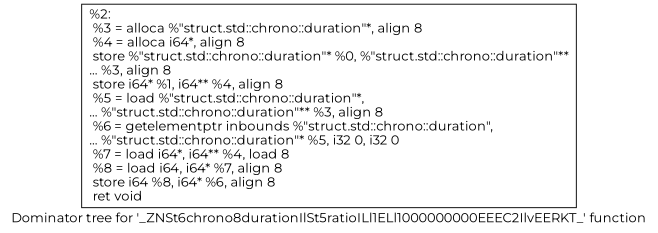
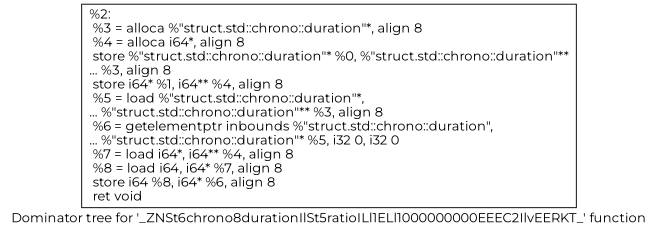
node "%2:": text "%7 = load i64*, i64** %4, load 8" -> "%7 = load i64*, i64** %4, align 8"
